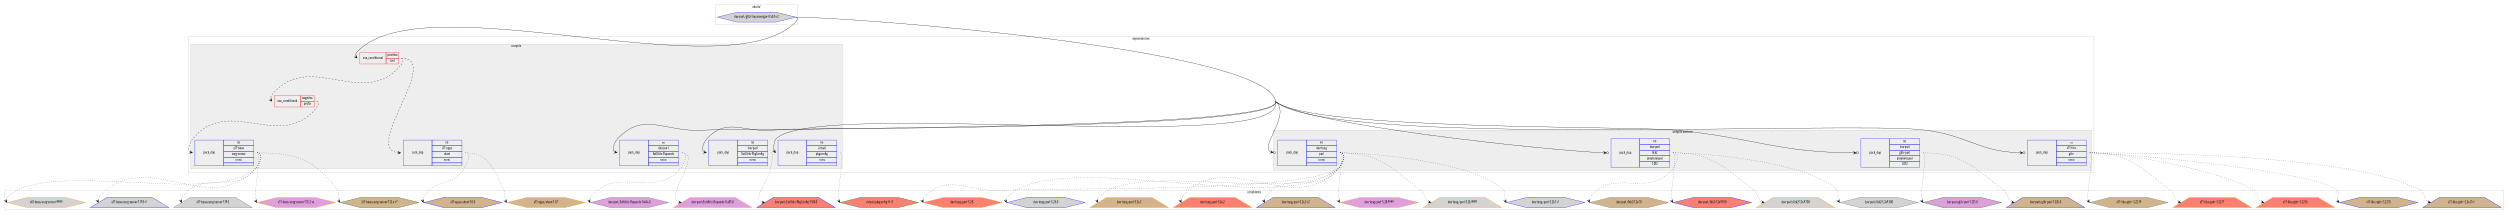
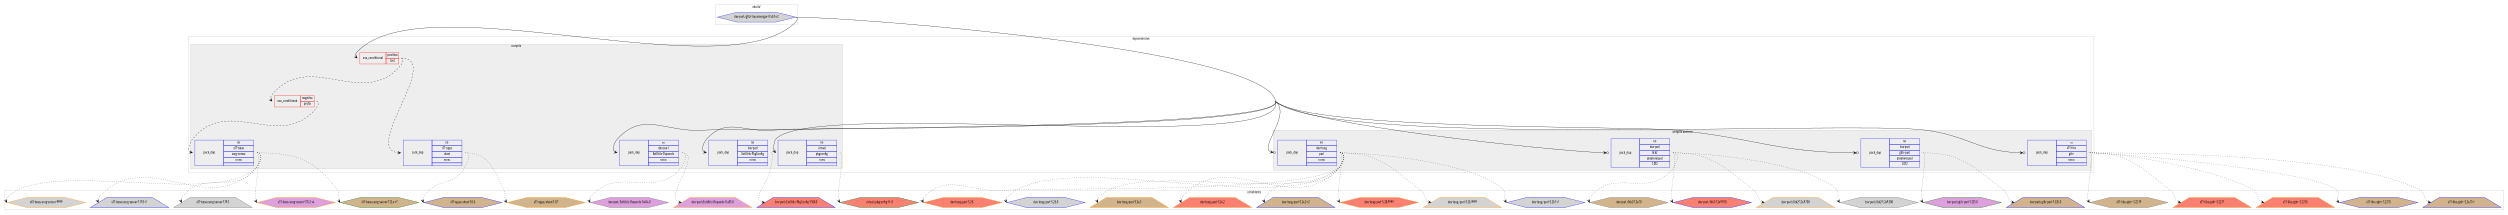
node "dev-lang/perl-5.28.9999": fillcolor plum -> salmon
